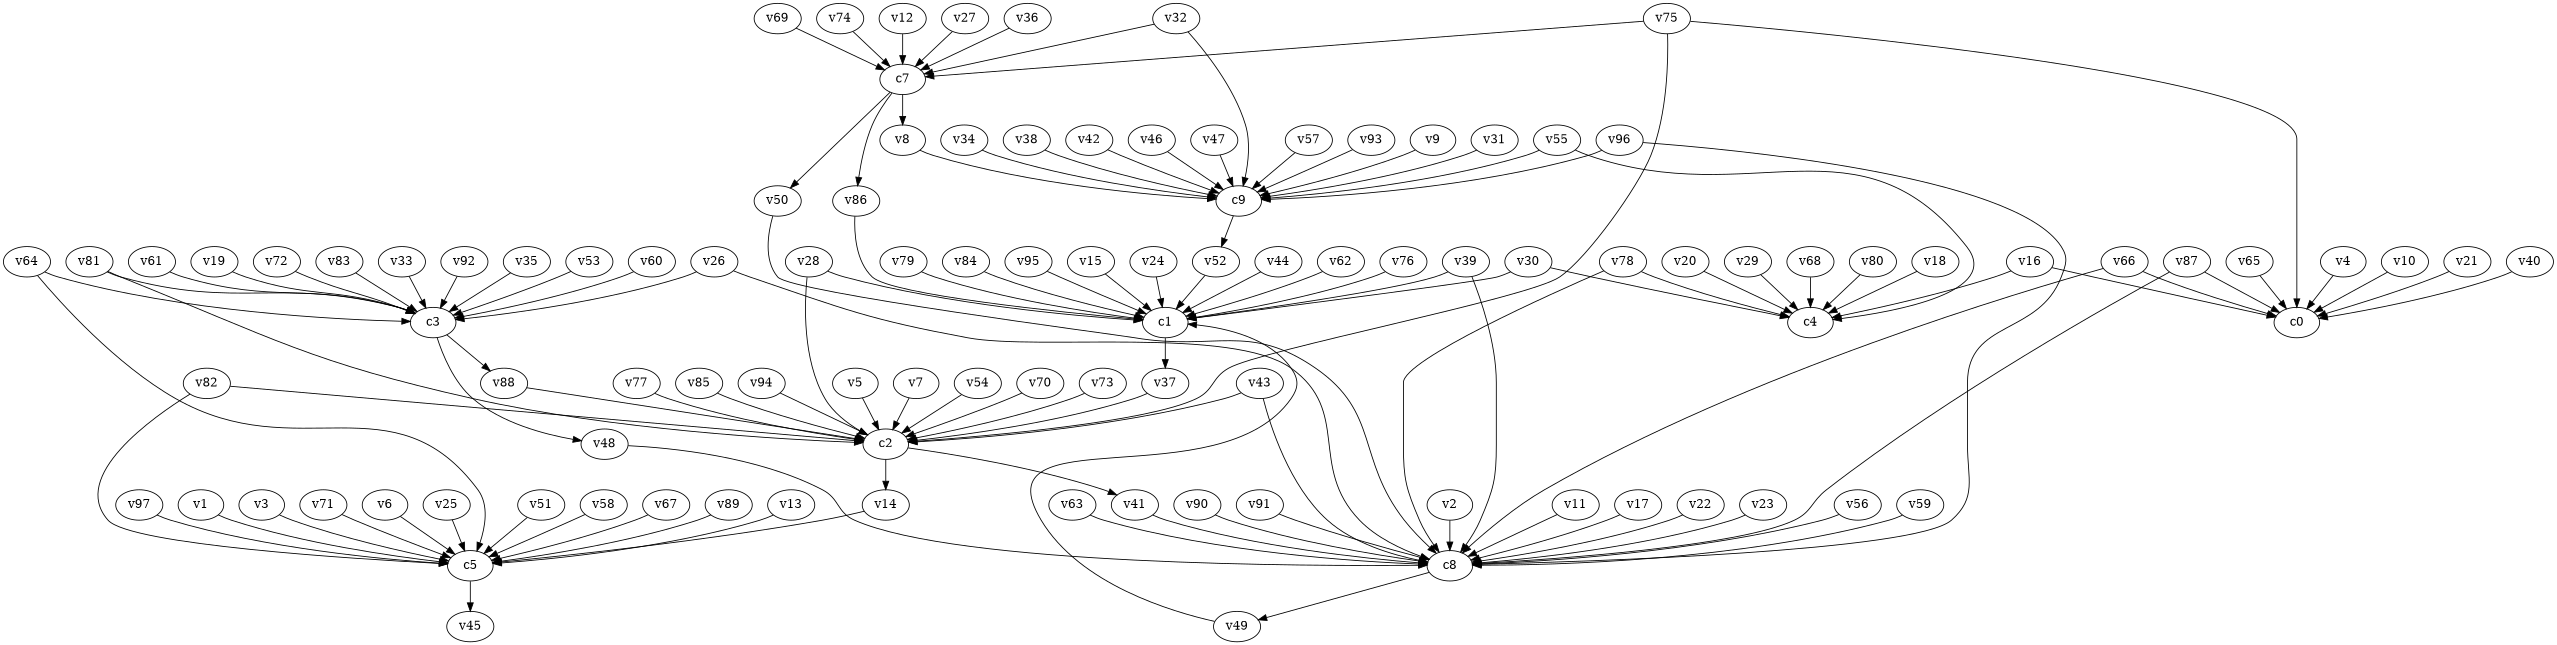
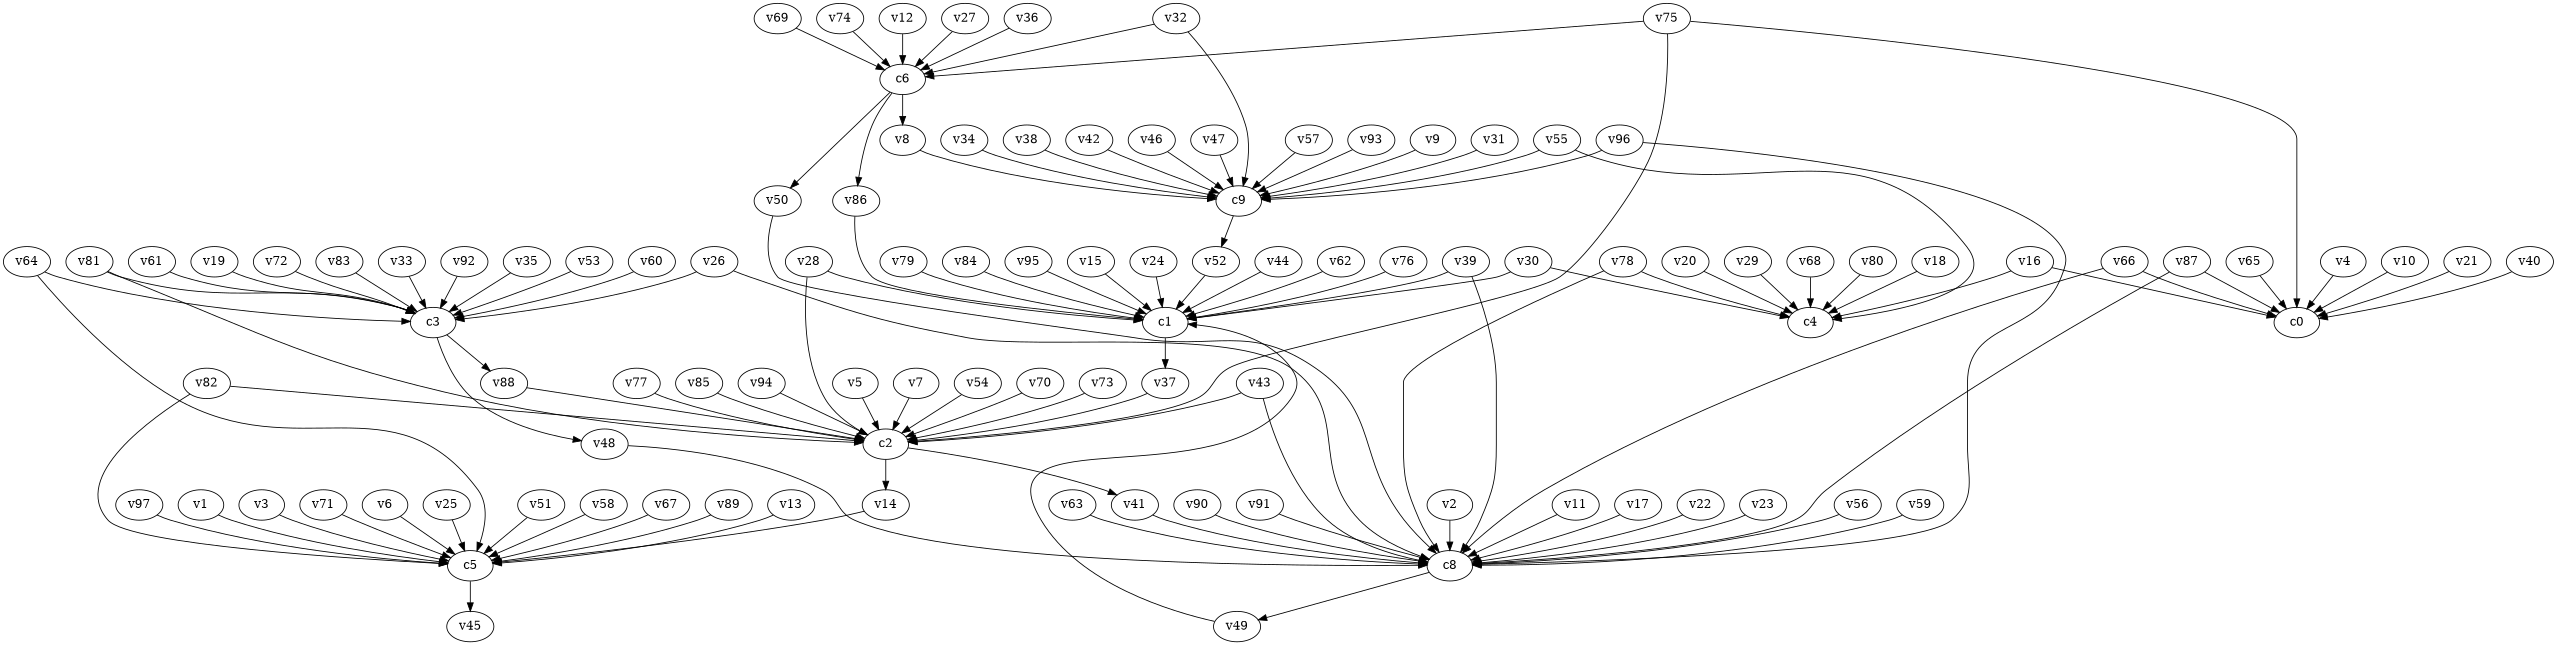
node "c7": label "c7" -> "c6"
